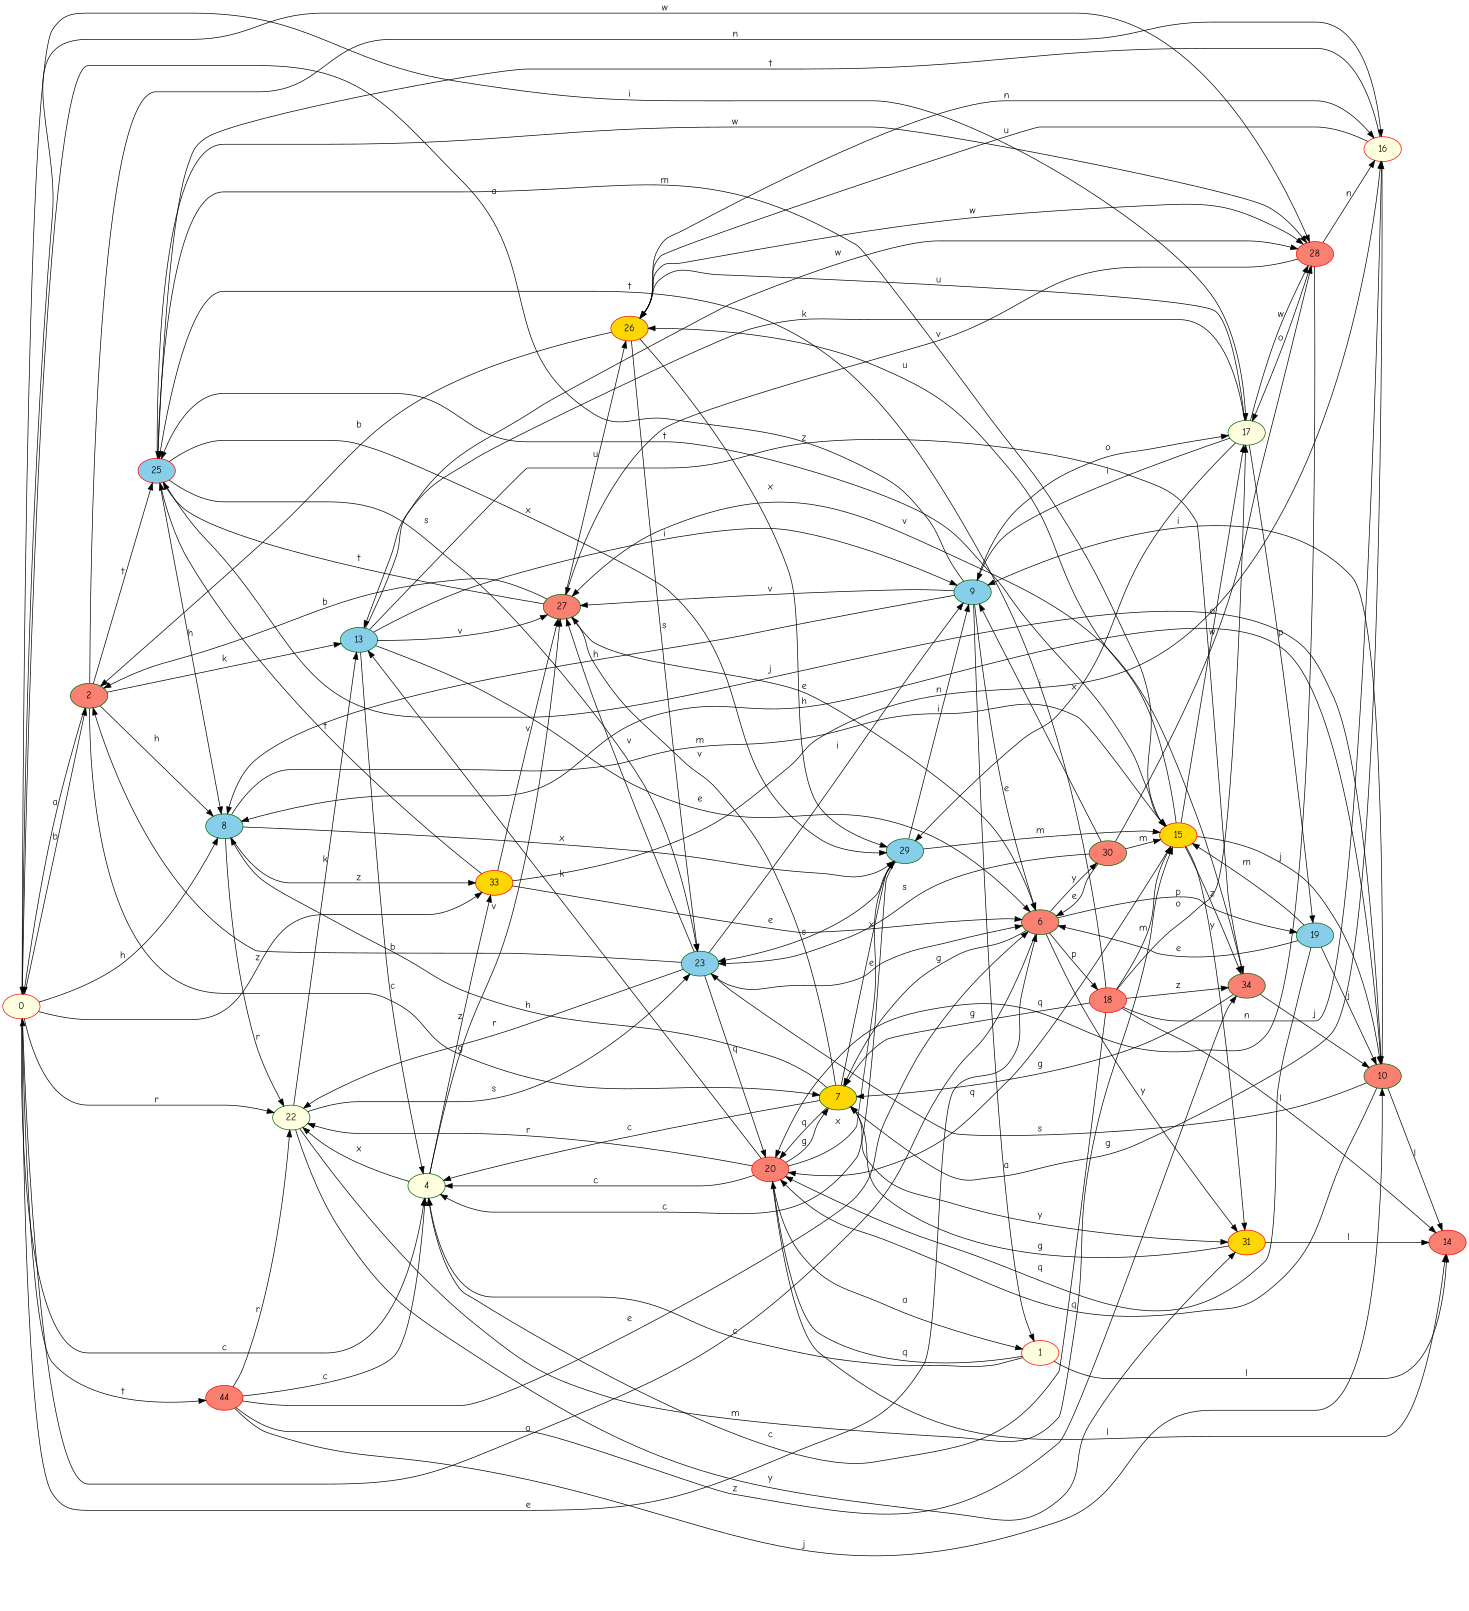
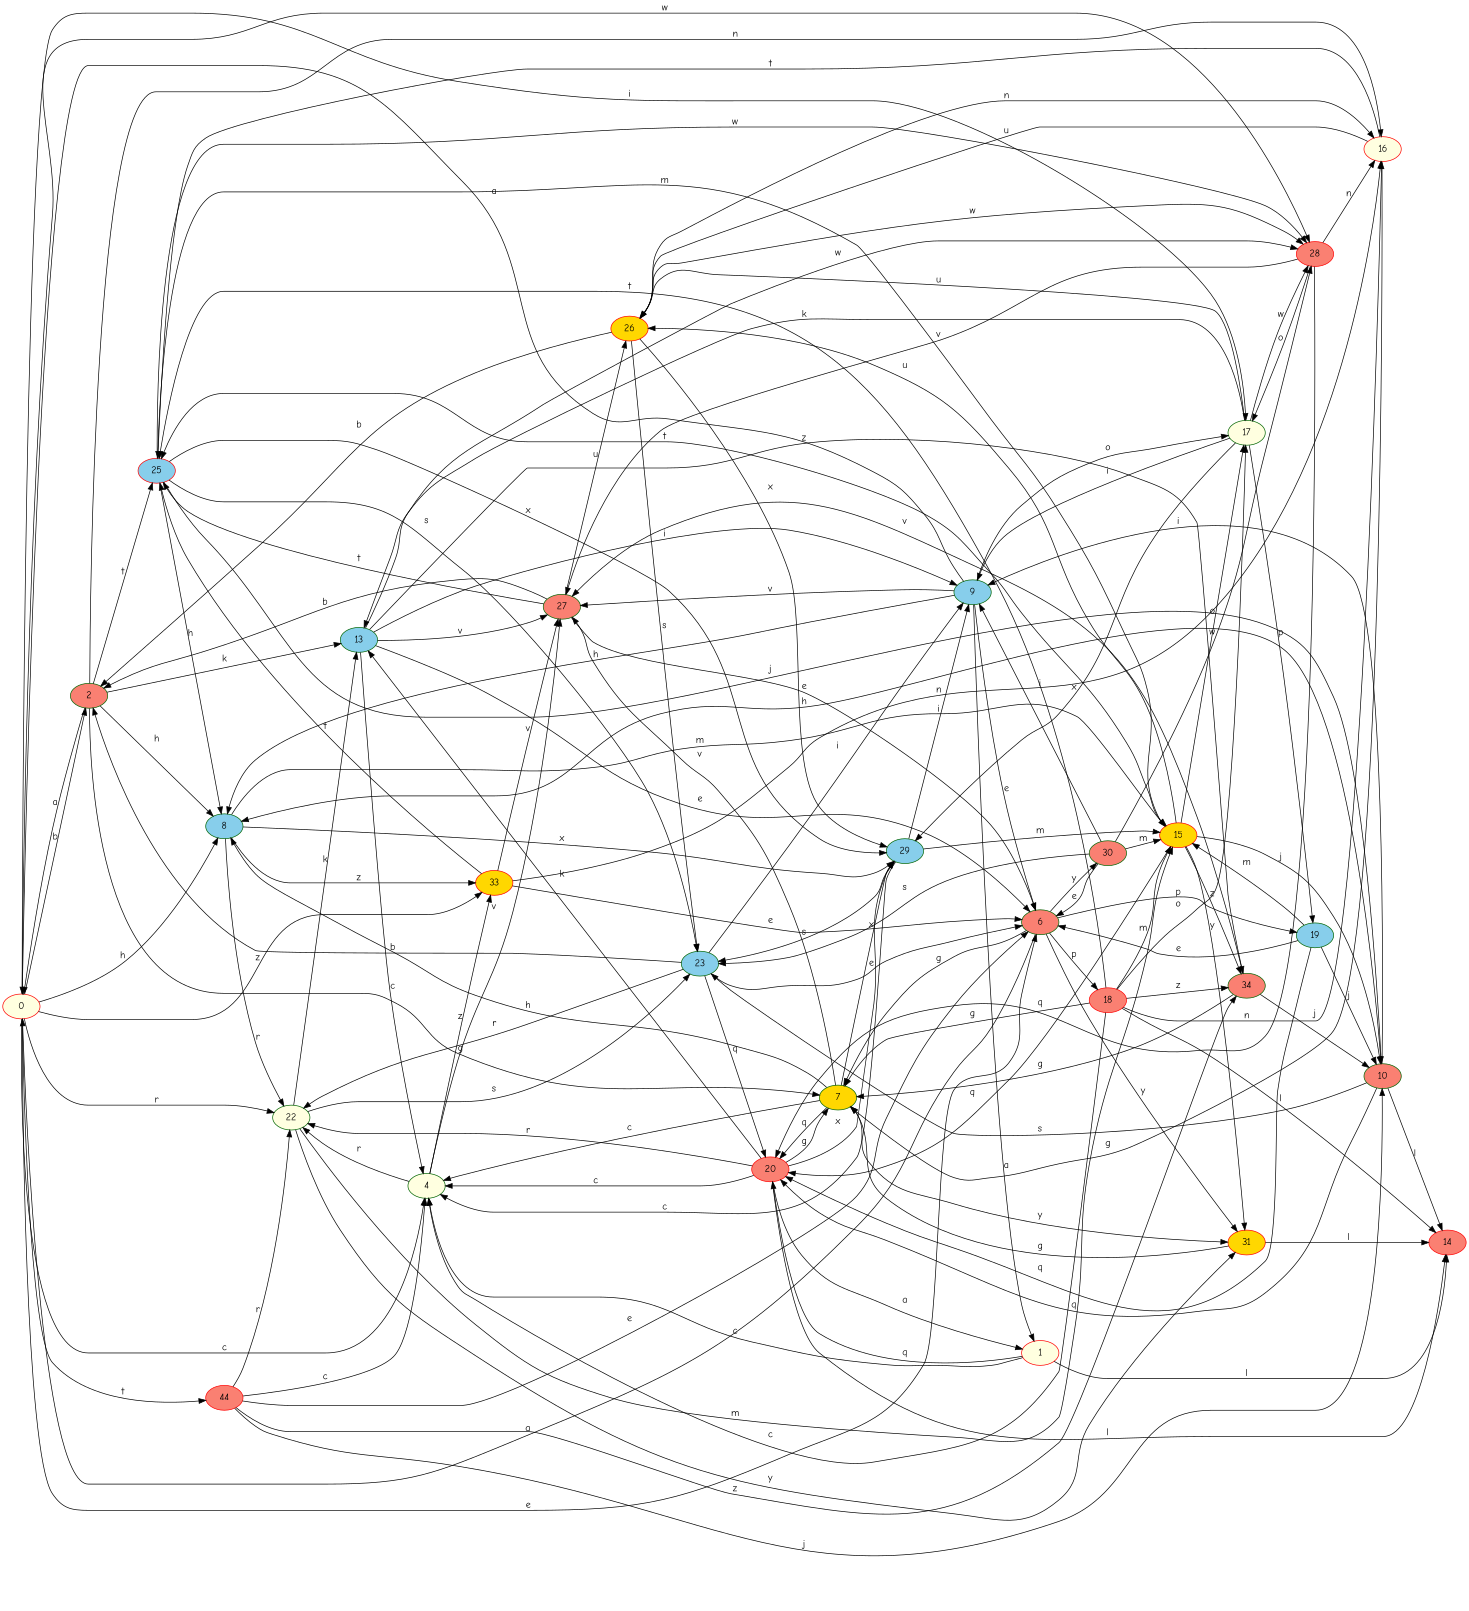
edge "23" -> "27": removed, label "v"
edge "4" -> "22": label "x" -> "r"
